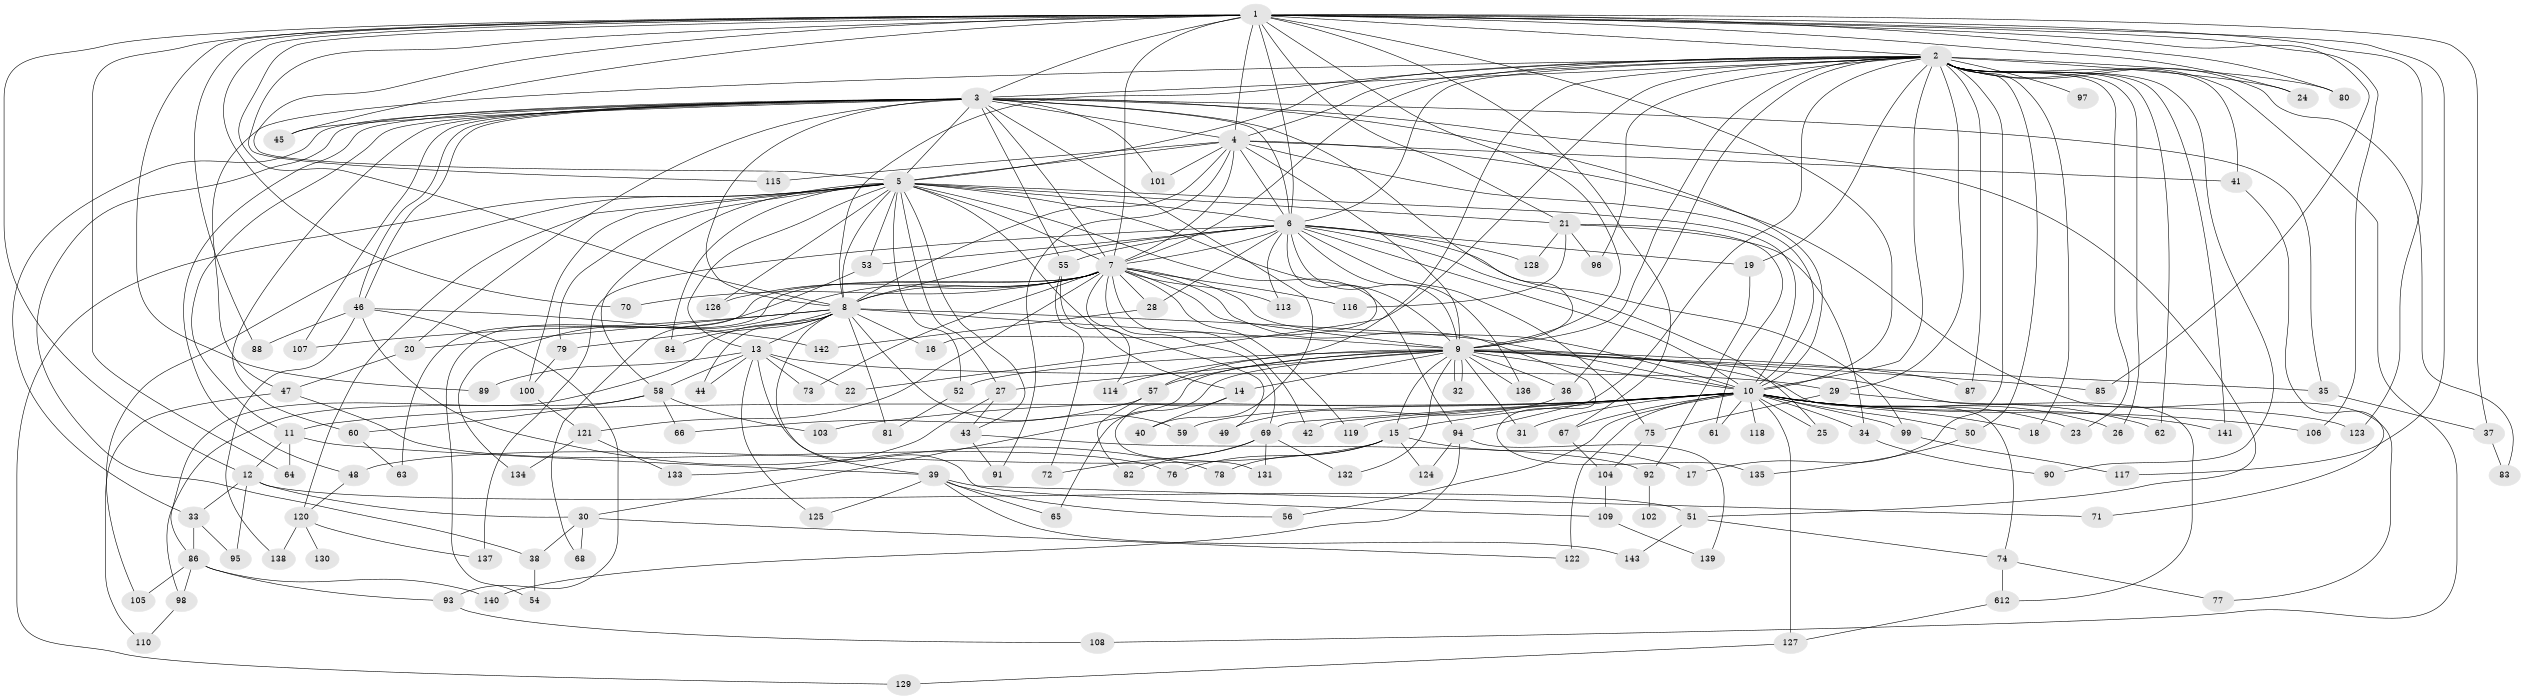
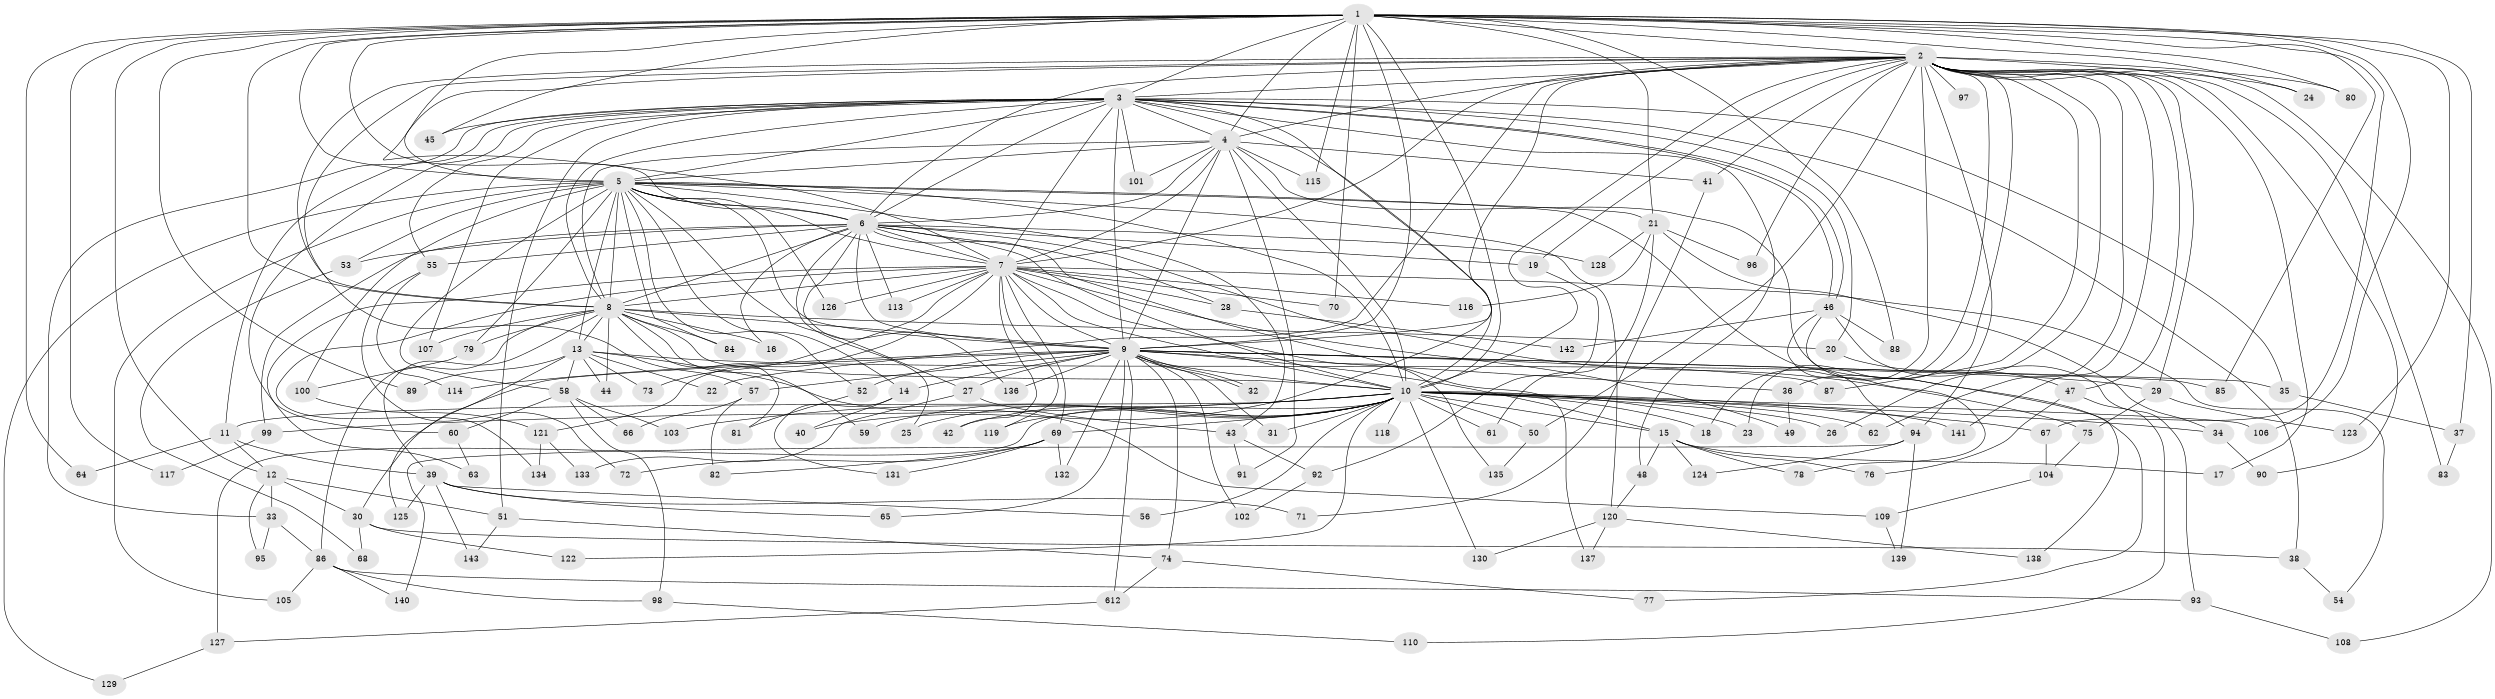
edge "9" -- "102": added
edge "10" -- "130": added
